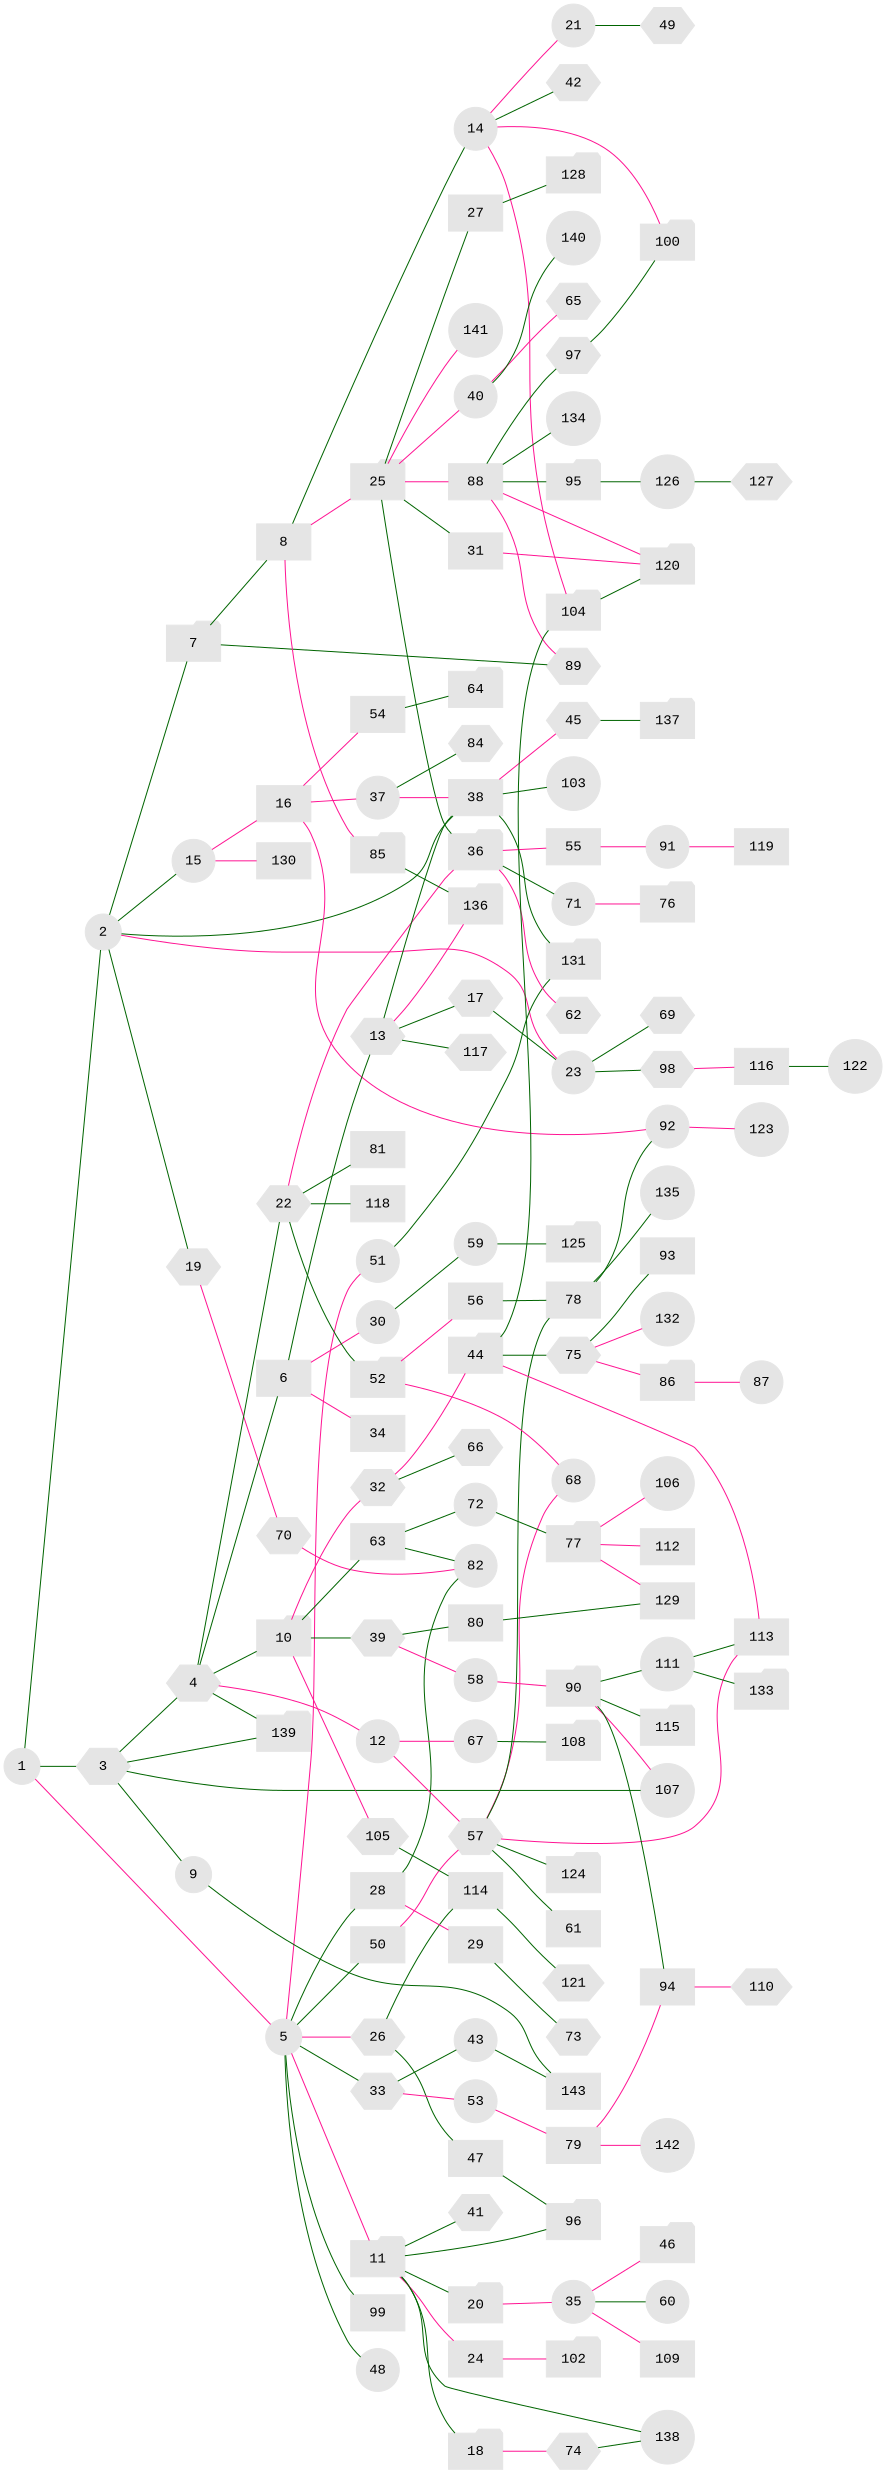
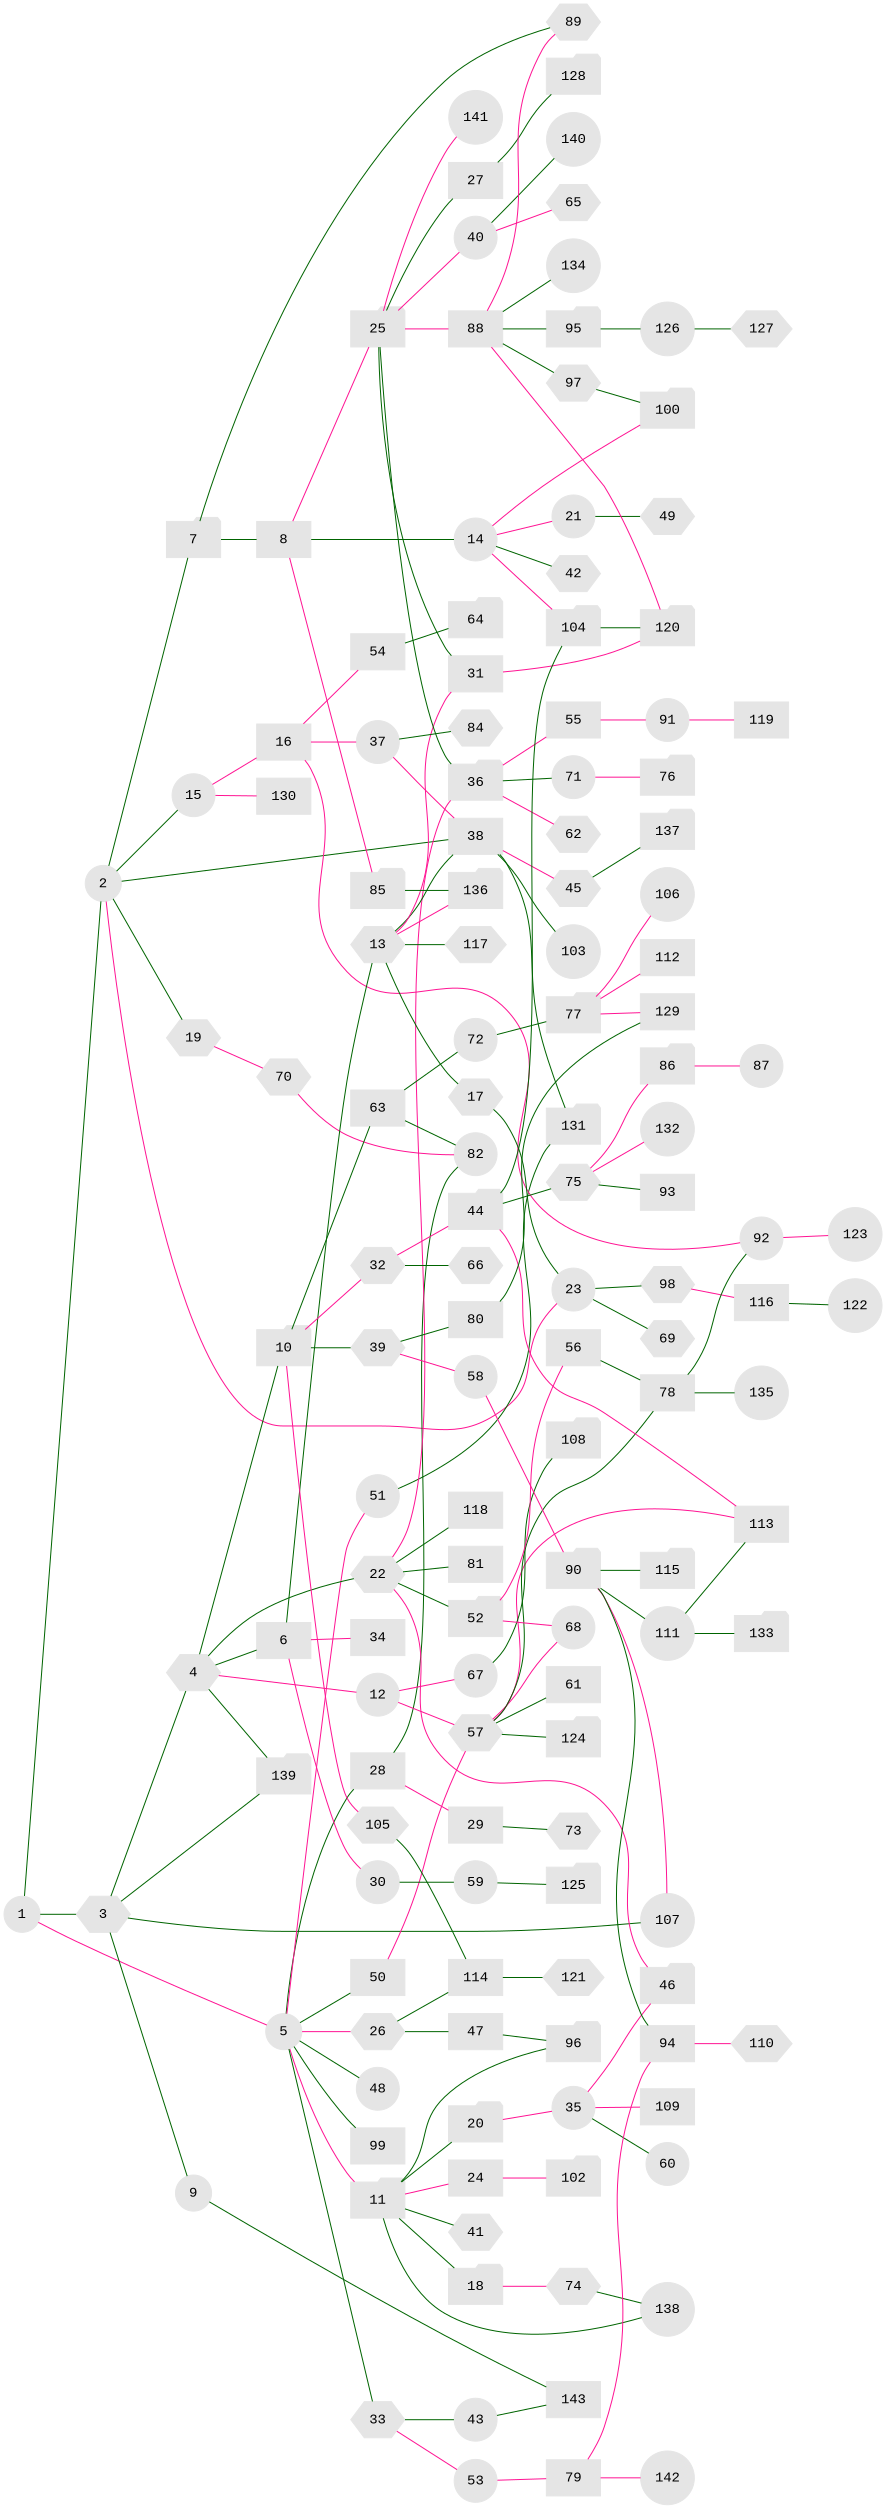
edge "31" -- "13": added
edge "22" -- "46": added
